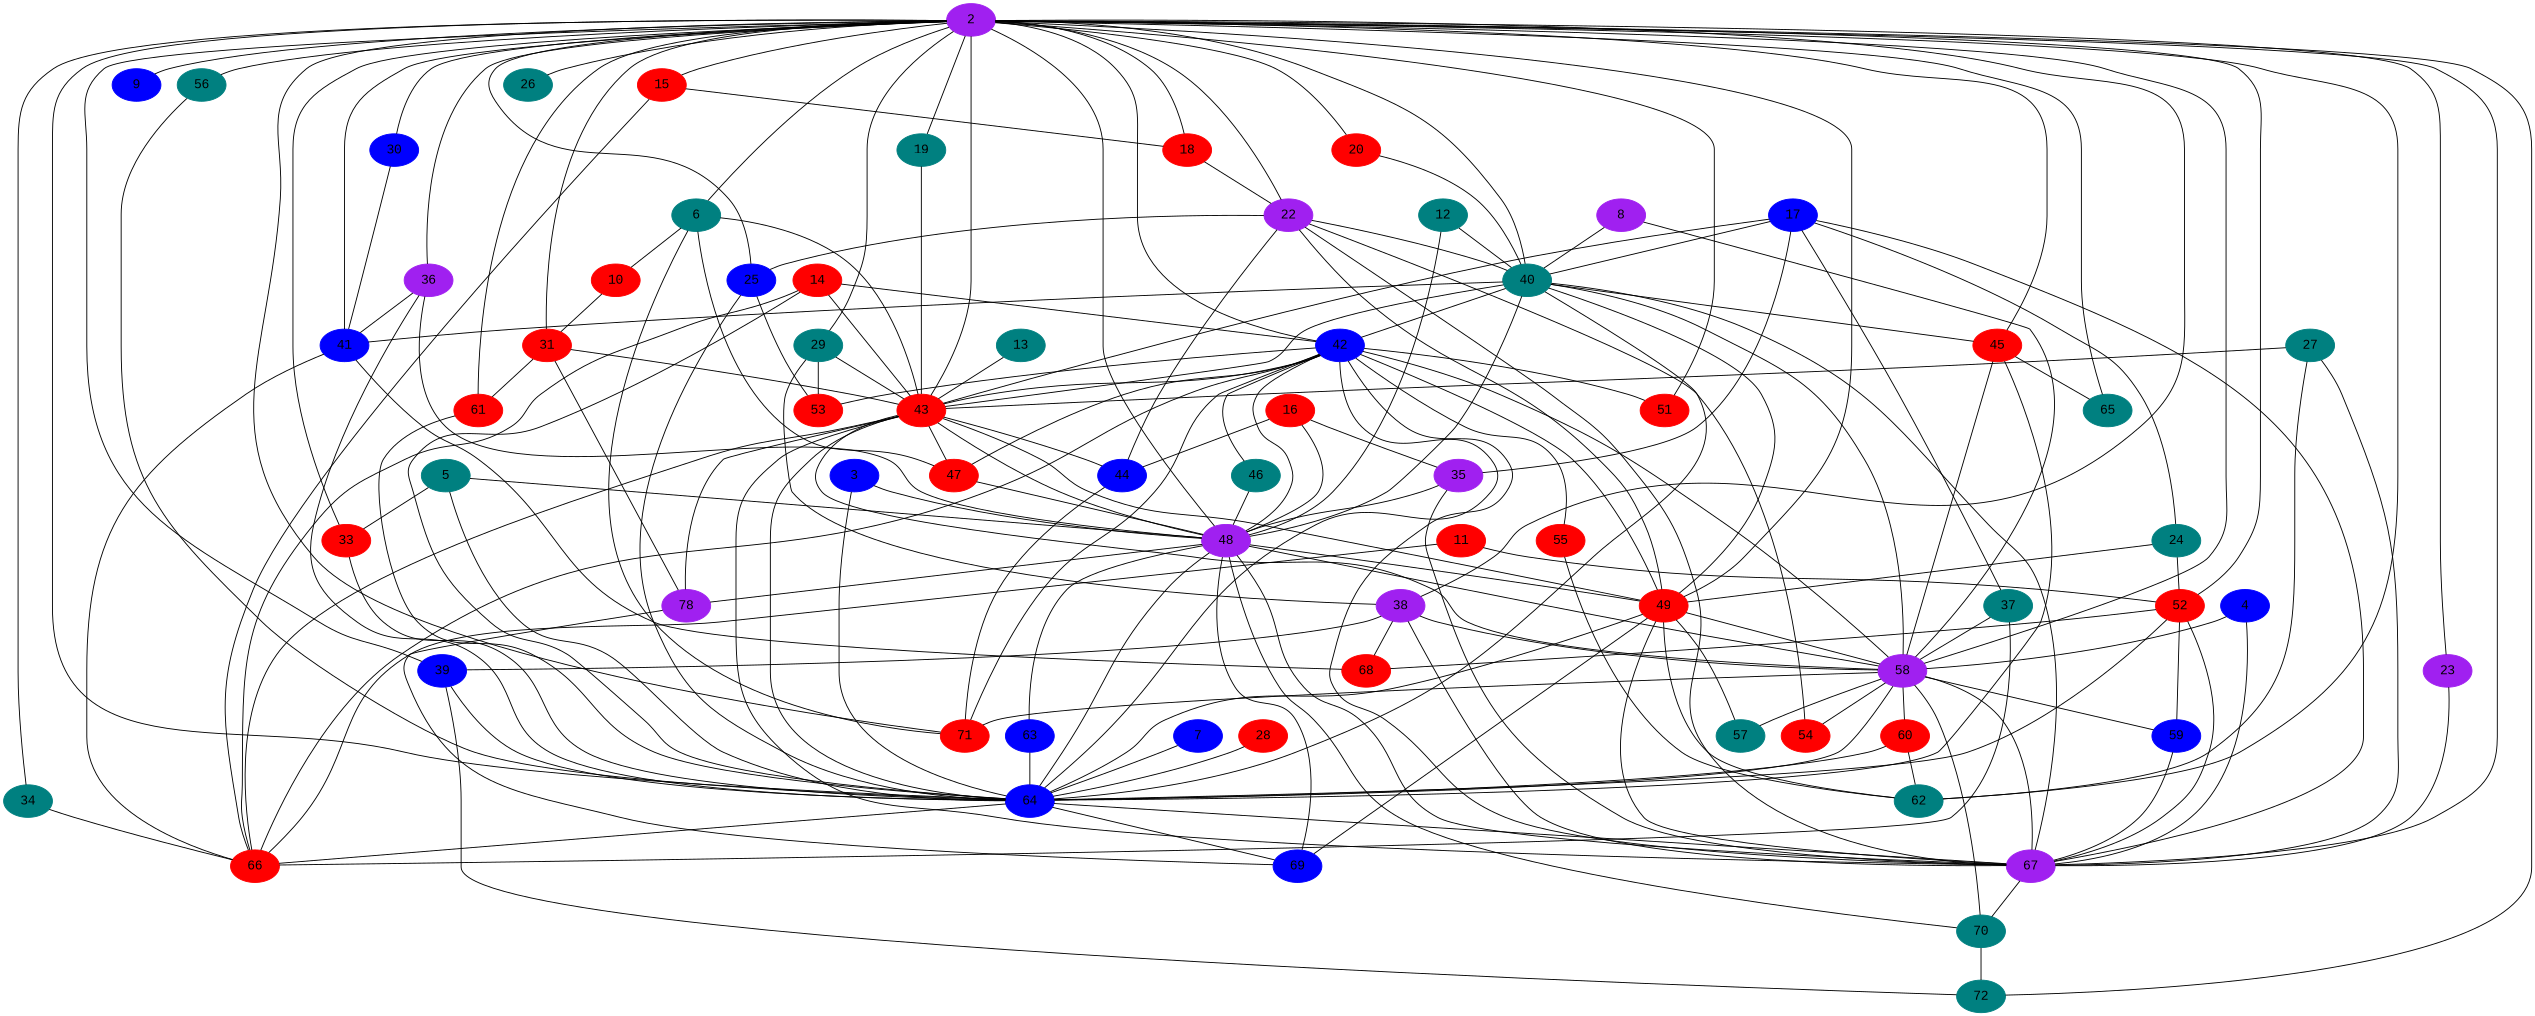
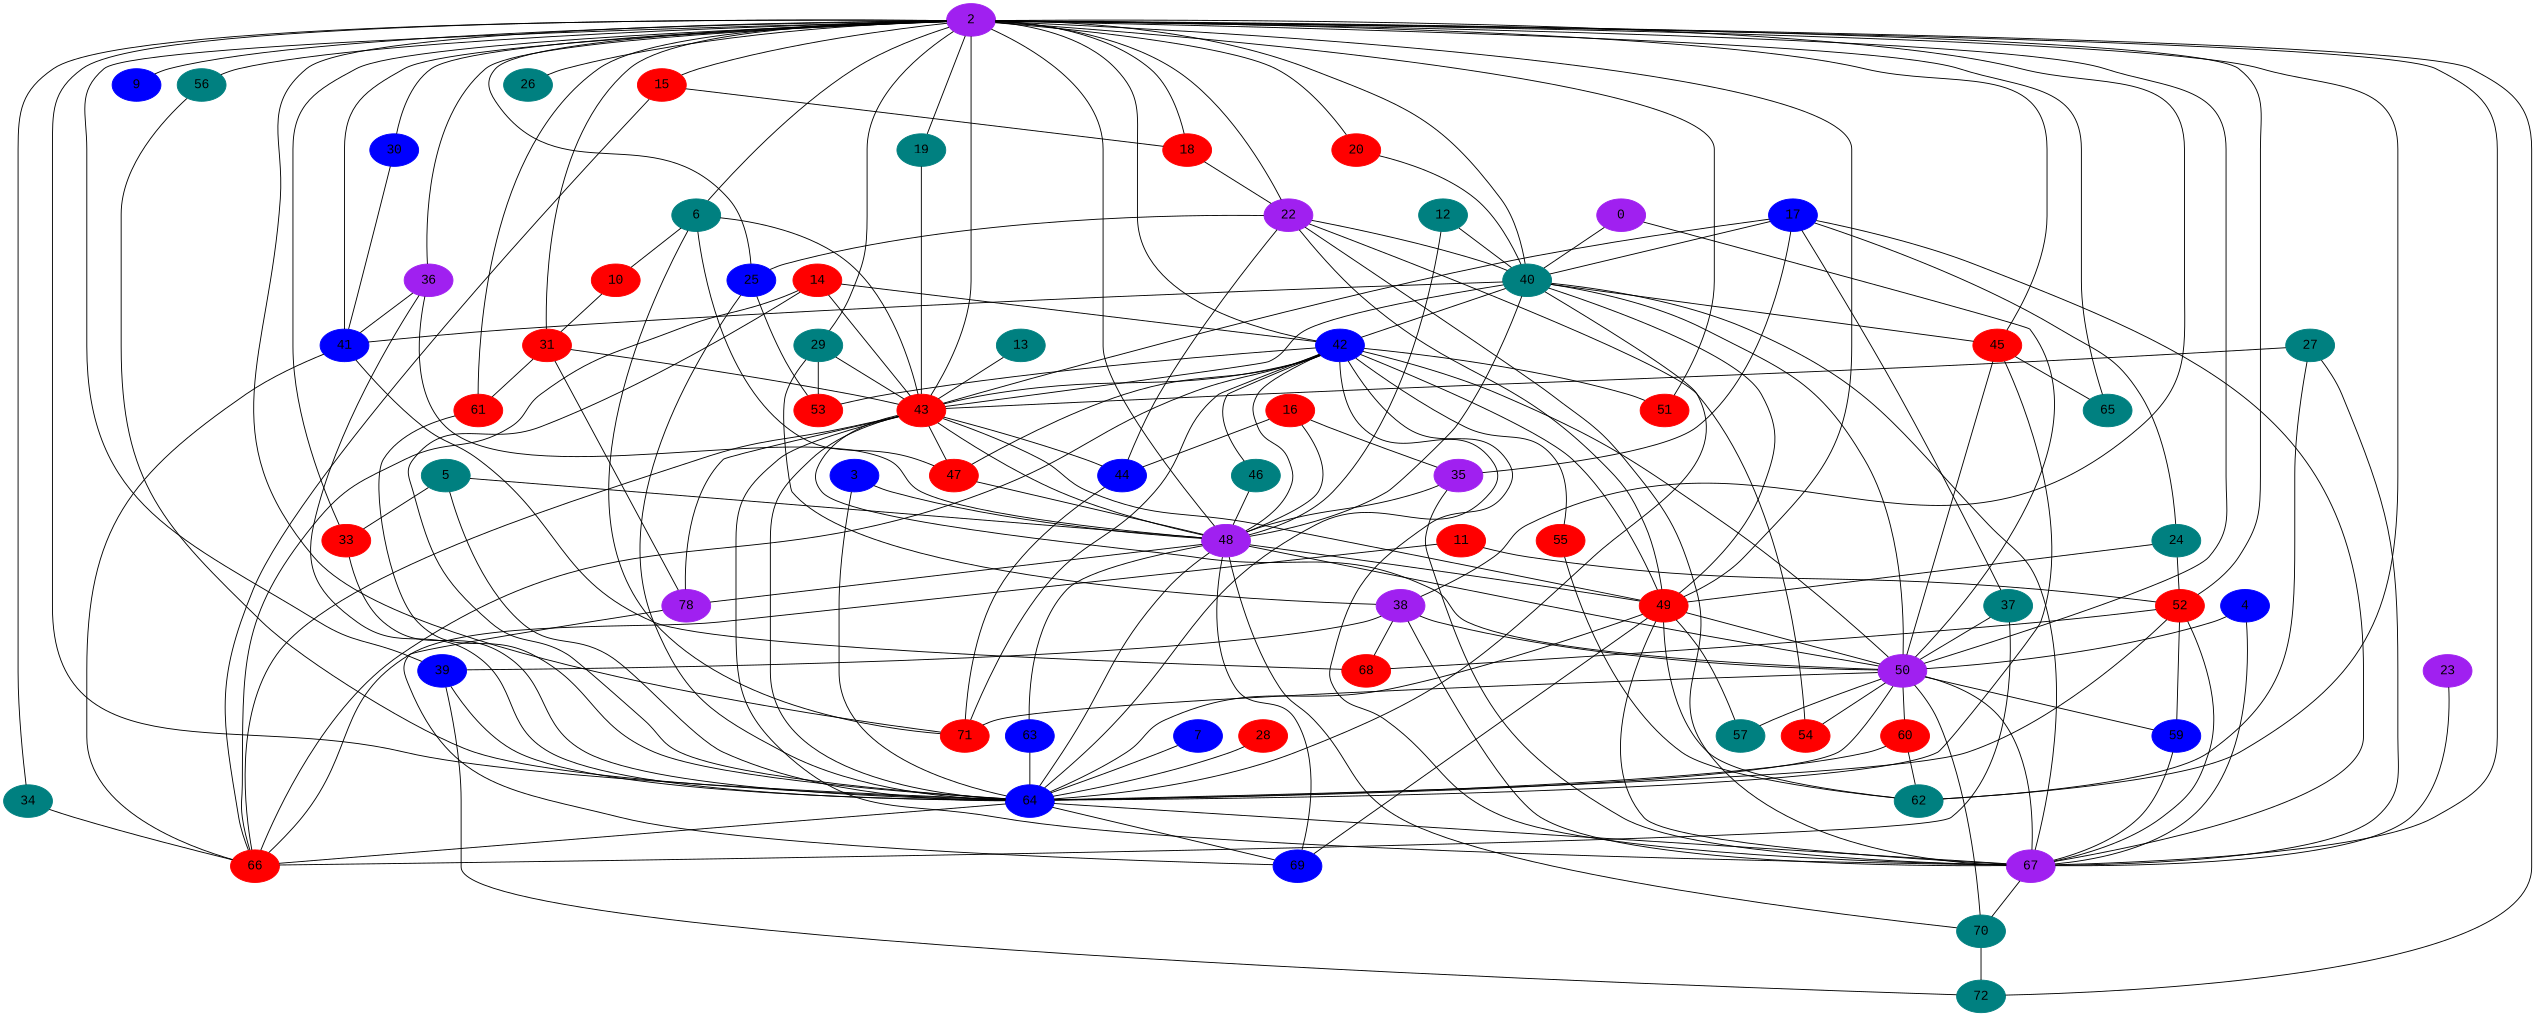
edge "2" -- "23": removed
node "8": label "8" -> "0"
node "58": label "58" -> "50"
edge "48" -- "67": removed
